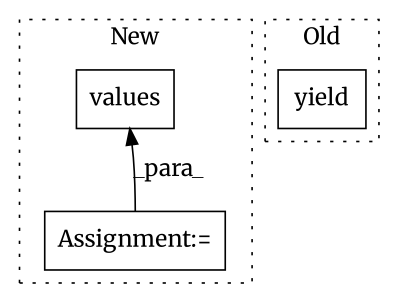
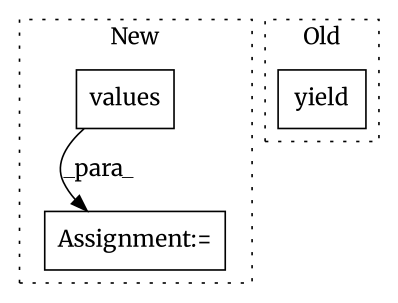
edge "Assignment:=" -> "values": reversed
